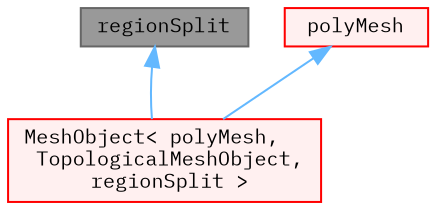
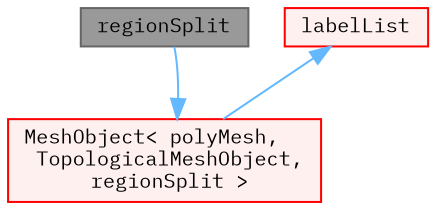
node "polyMesh": label "polyMesh" -> "labelList"
edge "MeshObject< polyMesh, TopologicalMeshObject, regionSplit >" -> "regionSplit": reversed
